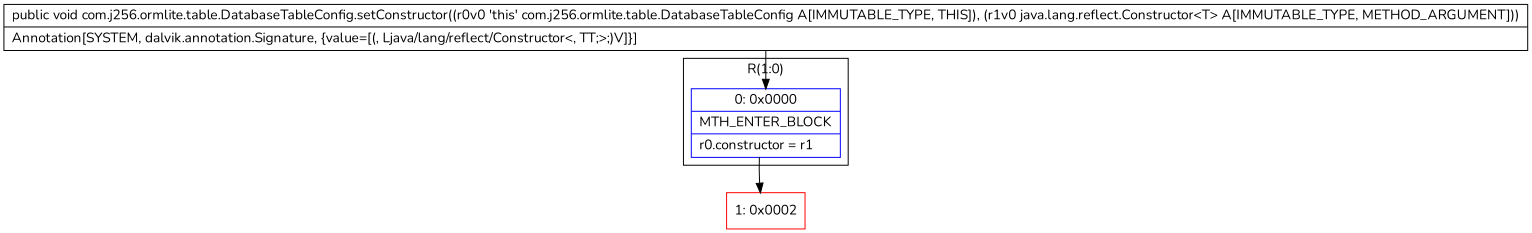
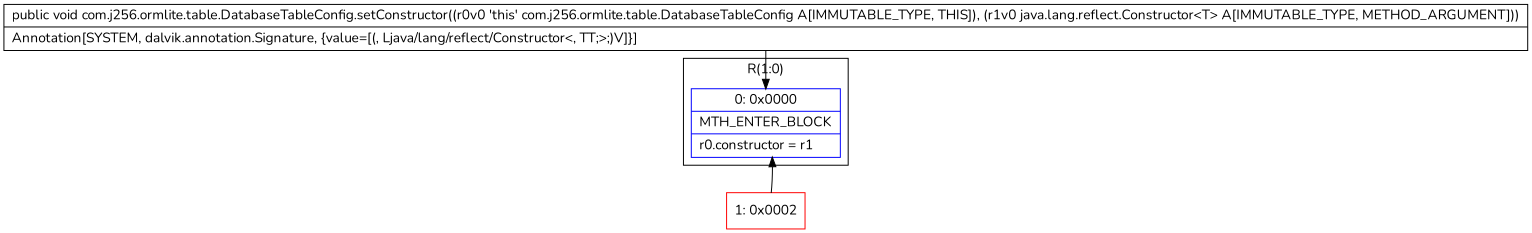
edge "0: 0x0000" -> "1: 0x0002": reversed
